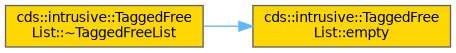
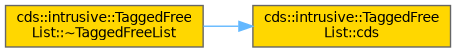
node "cds::intrusive::TaggedFree List::empty": label "cds::intrusive::TaggedFree List::empty" -> "cds::intrusive::TaggedFree List::cds"
